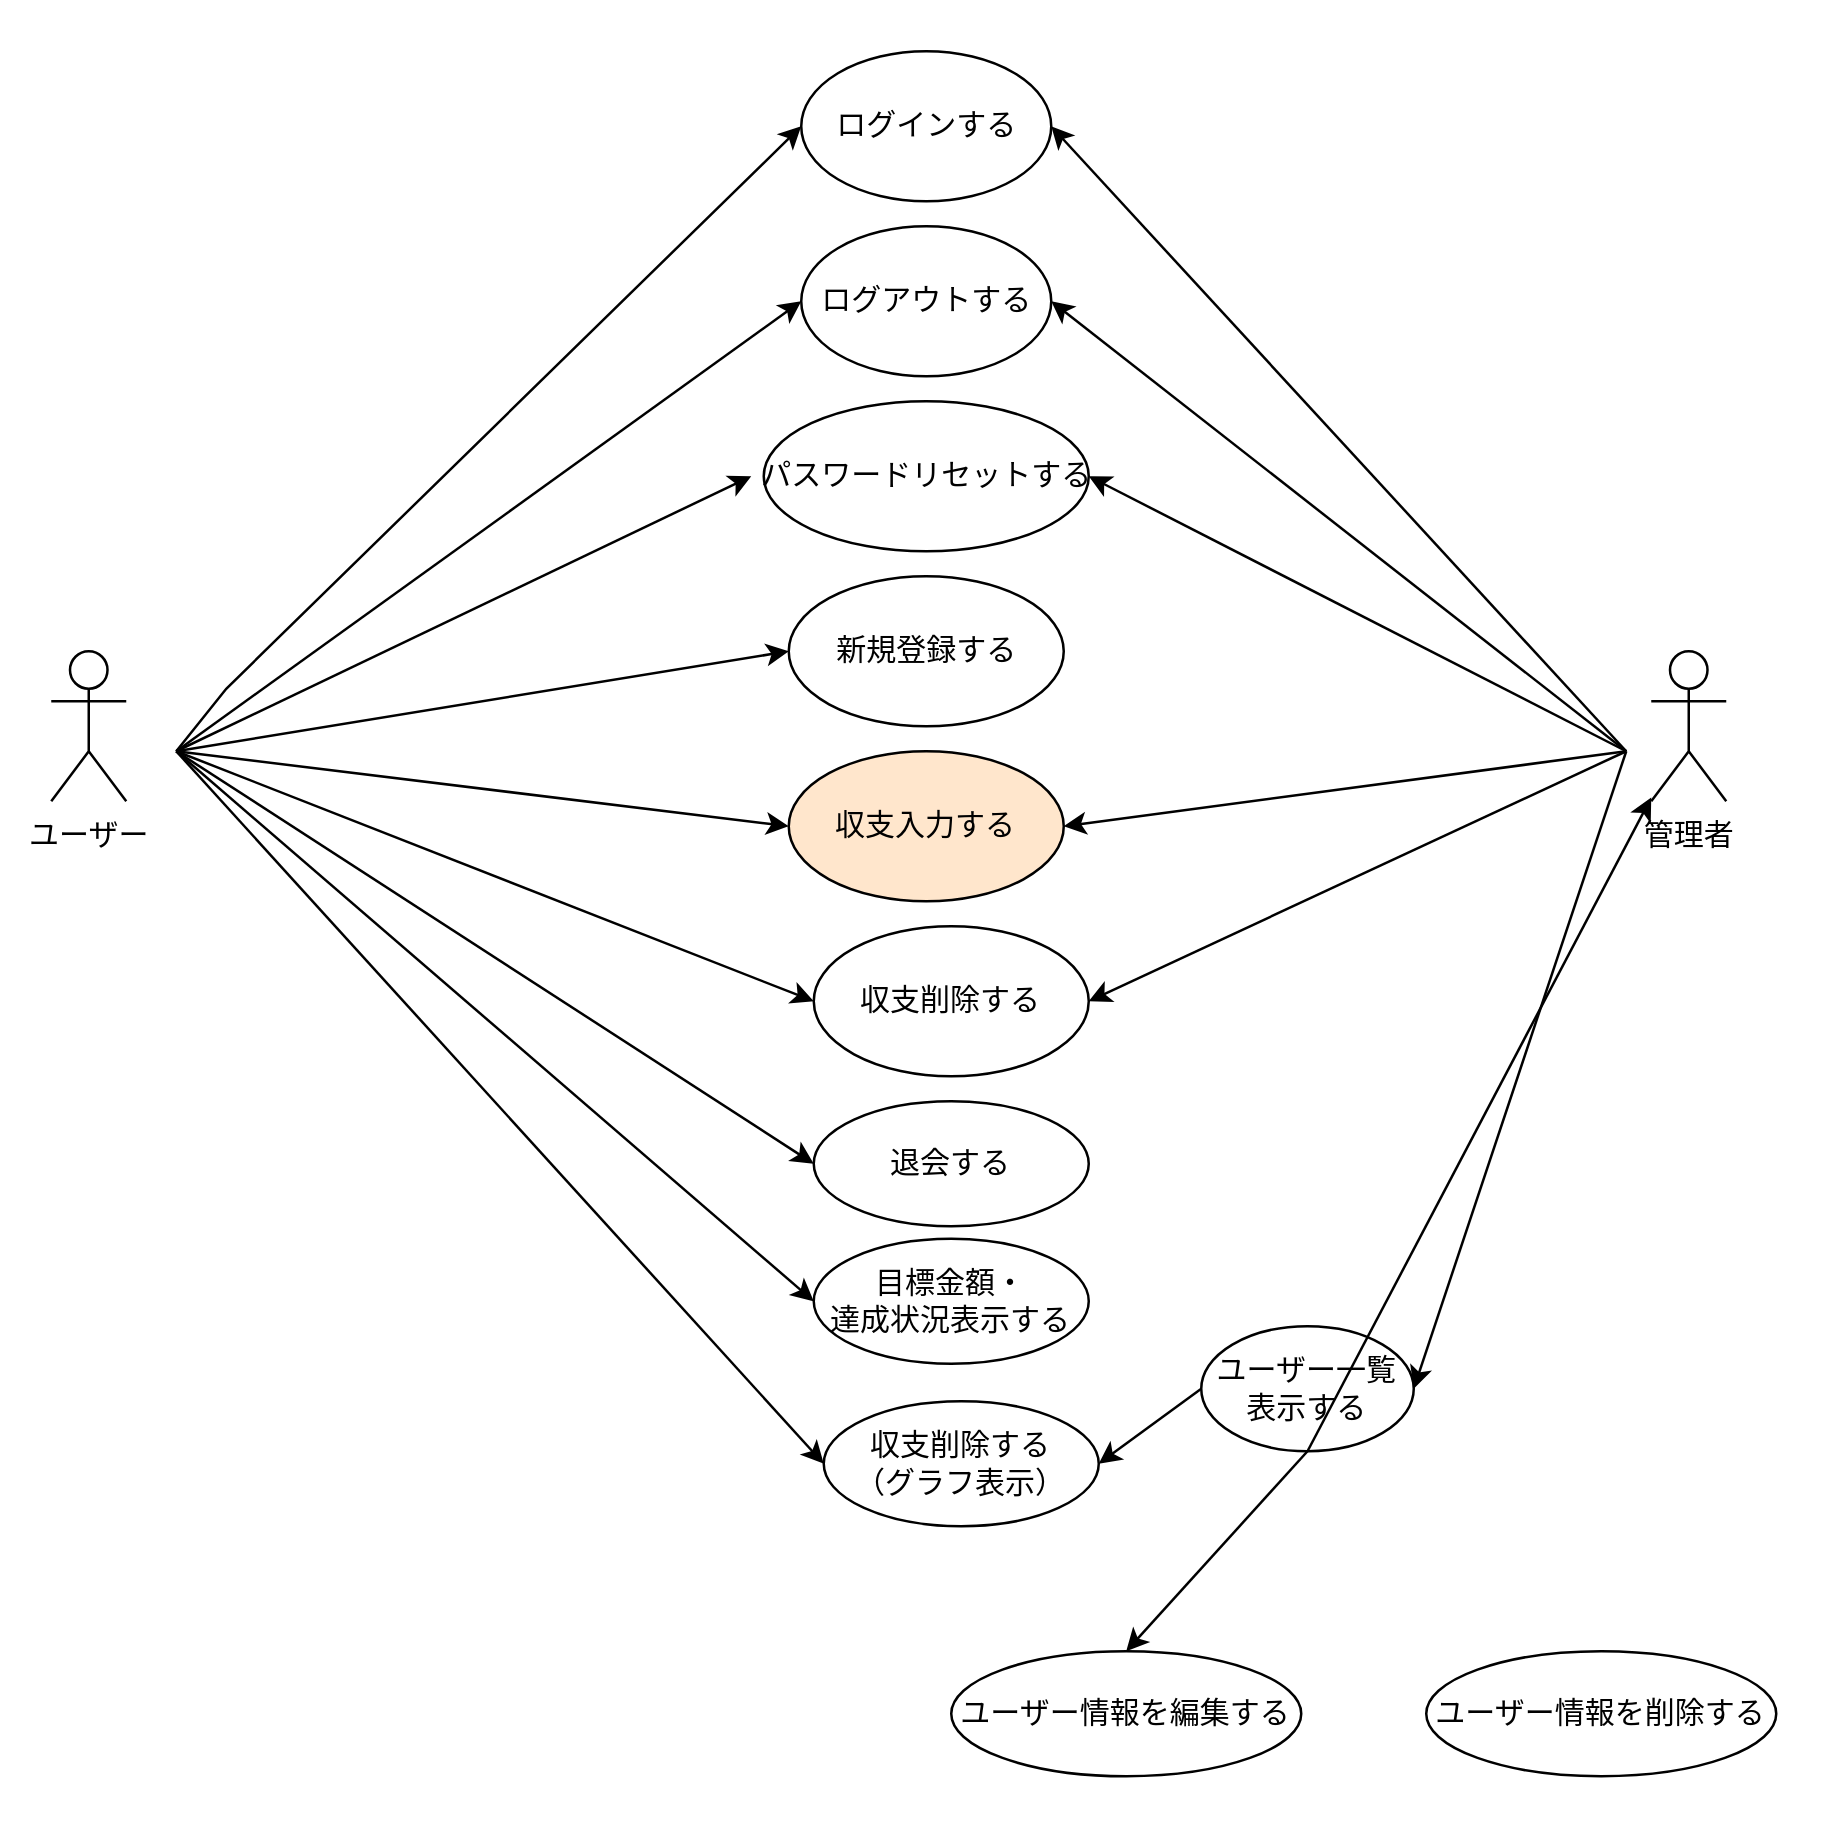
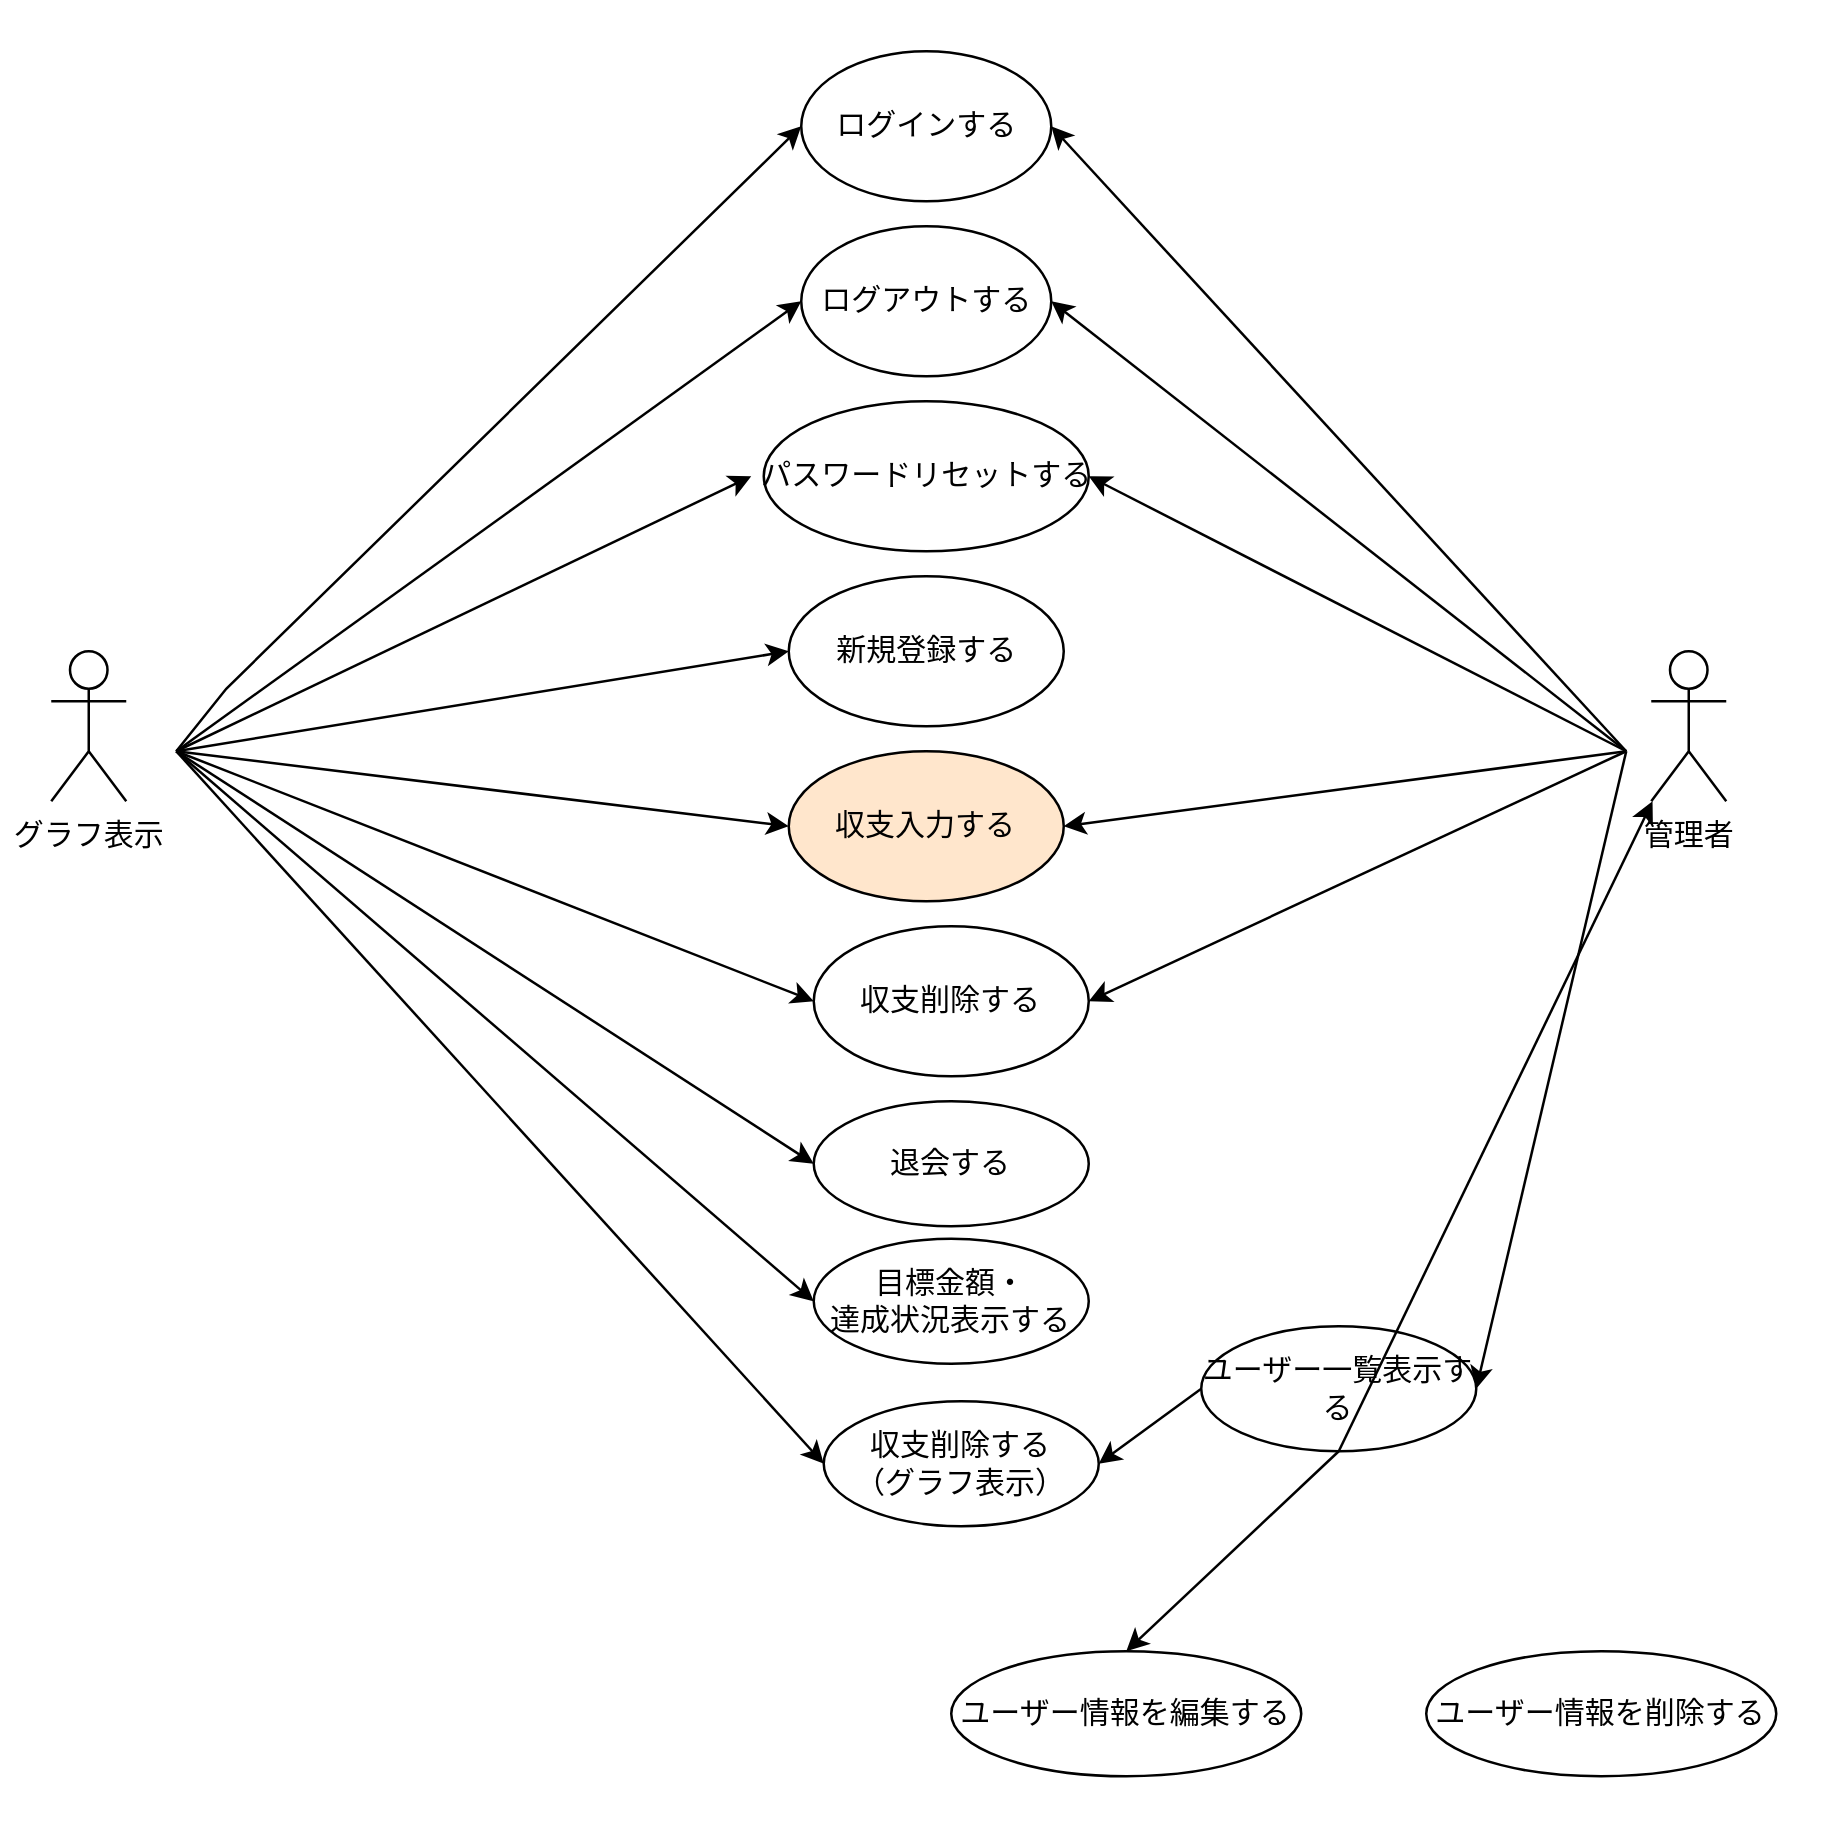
node "ユーザー": label "ユーザー" -> "グラフ表示"
node "ユーザー一覧表示する": size 213x125 -> 275x125
